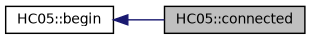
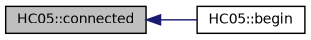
edge "HC05::connected" -> "HC05::begin": reversed
